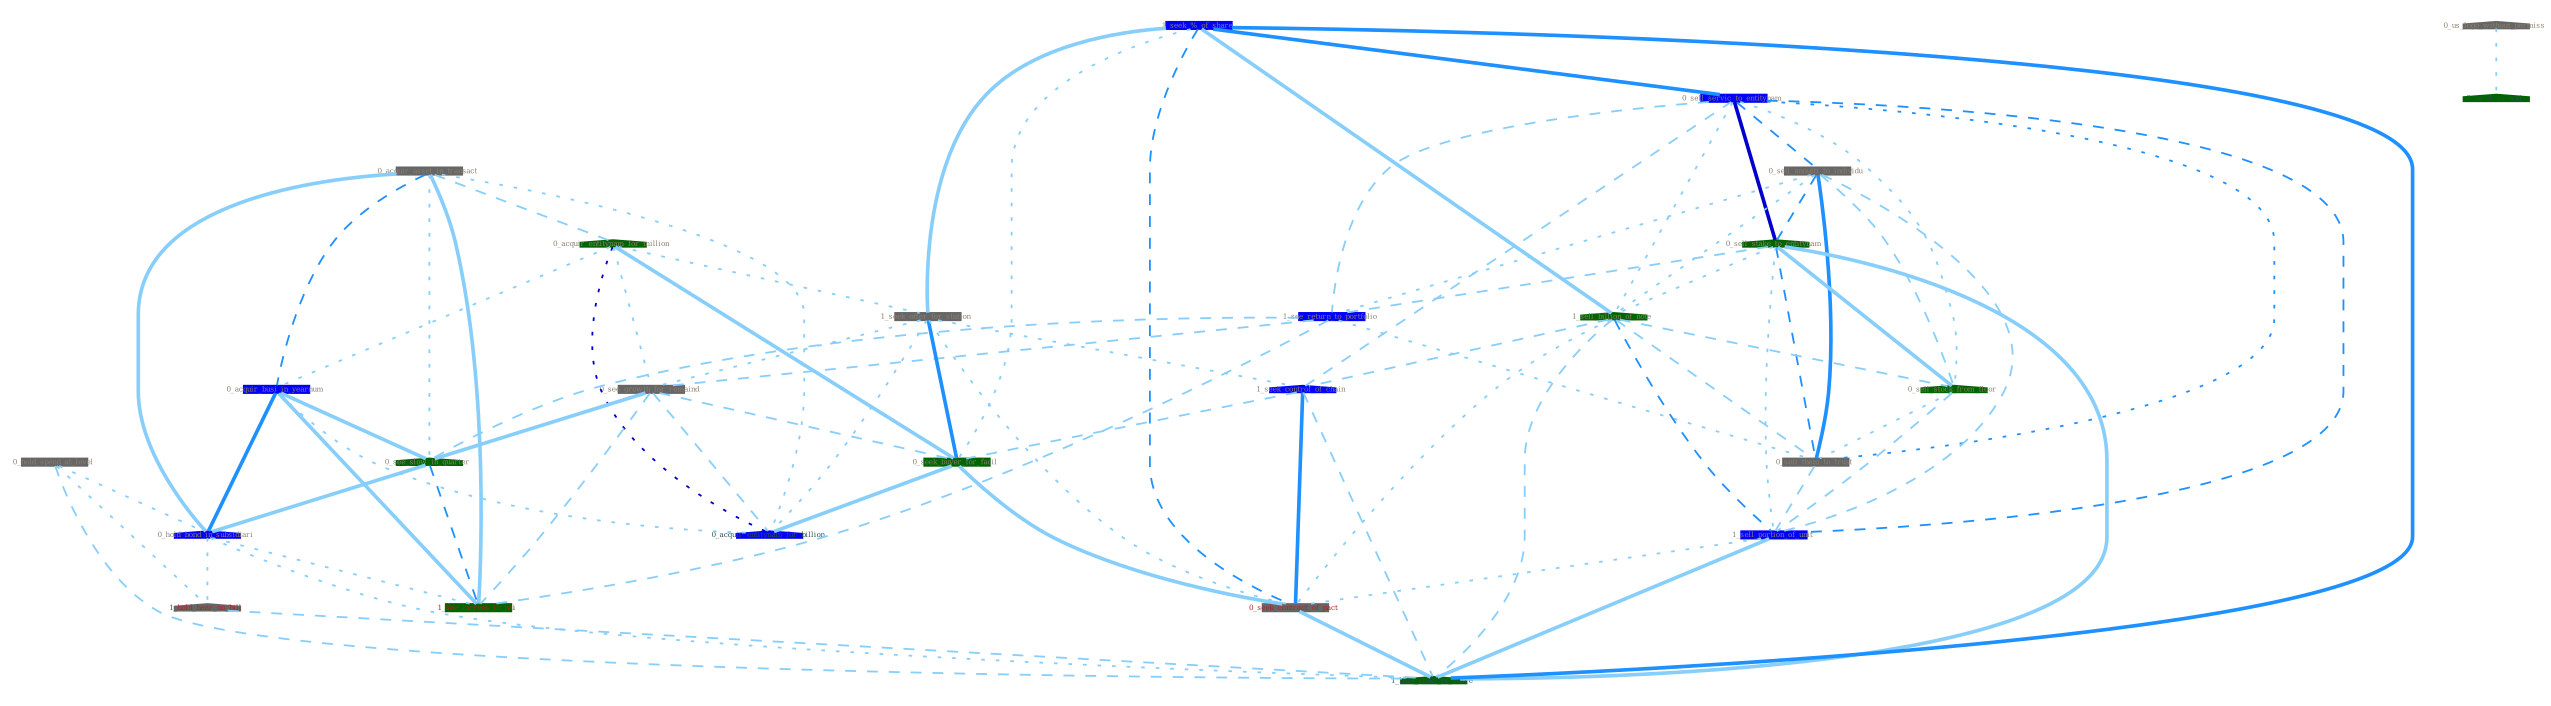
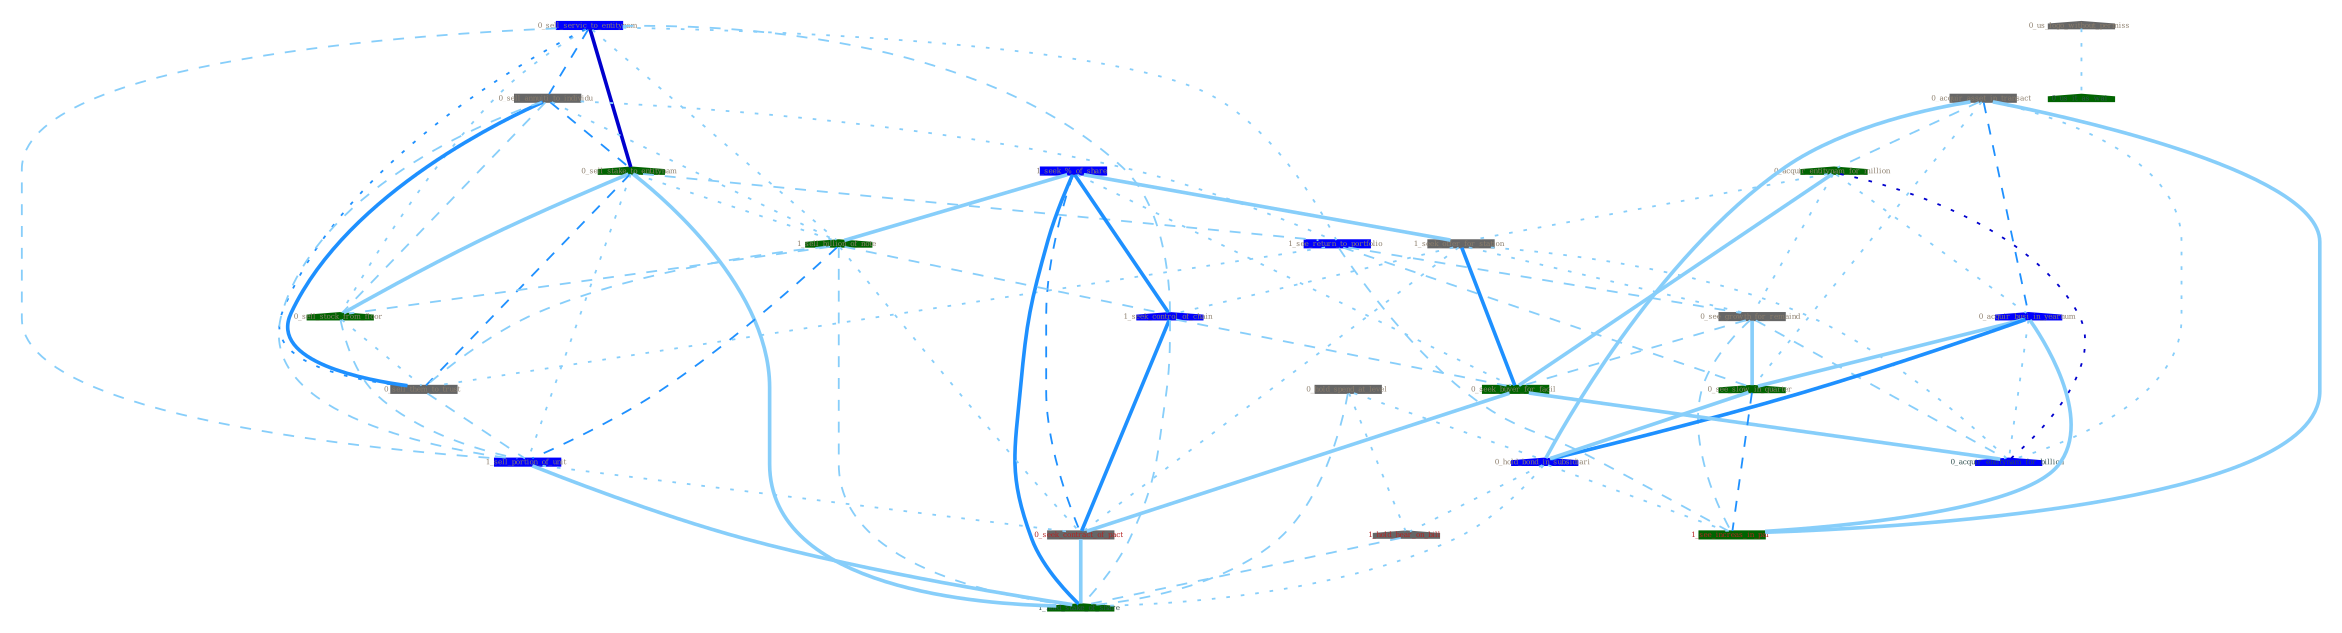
edge "1_seek_%_of_share" -- "0_sell_servic_to_entitynam": now "1_seek_%_of_share" -- "1_seek_control_of_chain"
edge "0_sell_servic_to_entitynam" -- "1_see_return_to_portfolio": style dashed -> dotted
edge "0_sell_servic_to_entitynam" -- "1_sell_portion_of_unit": color #1e90ff -> #87cefa
node "0_acquir_busi_in_yearnum": shape box -> house
